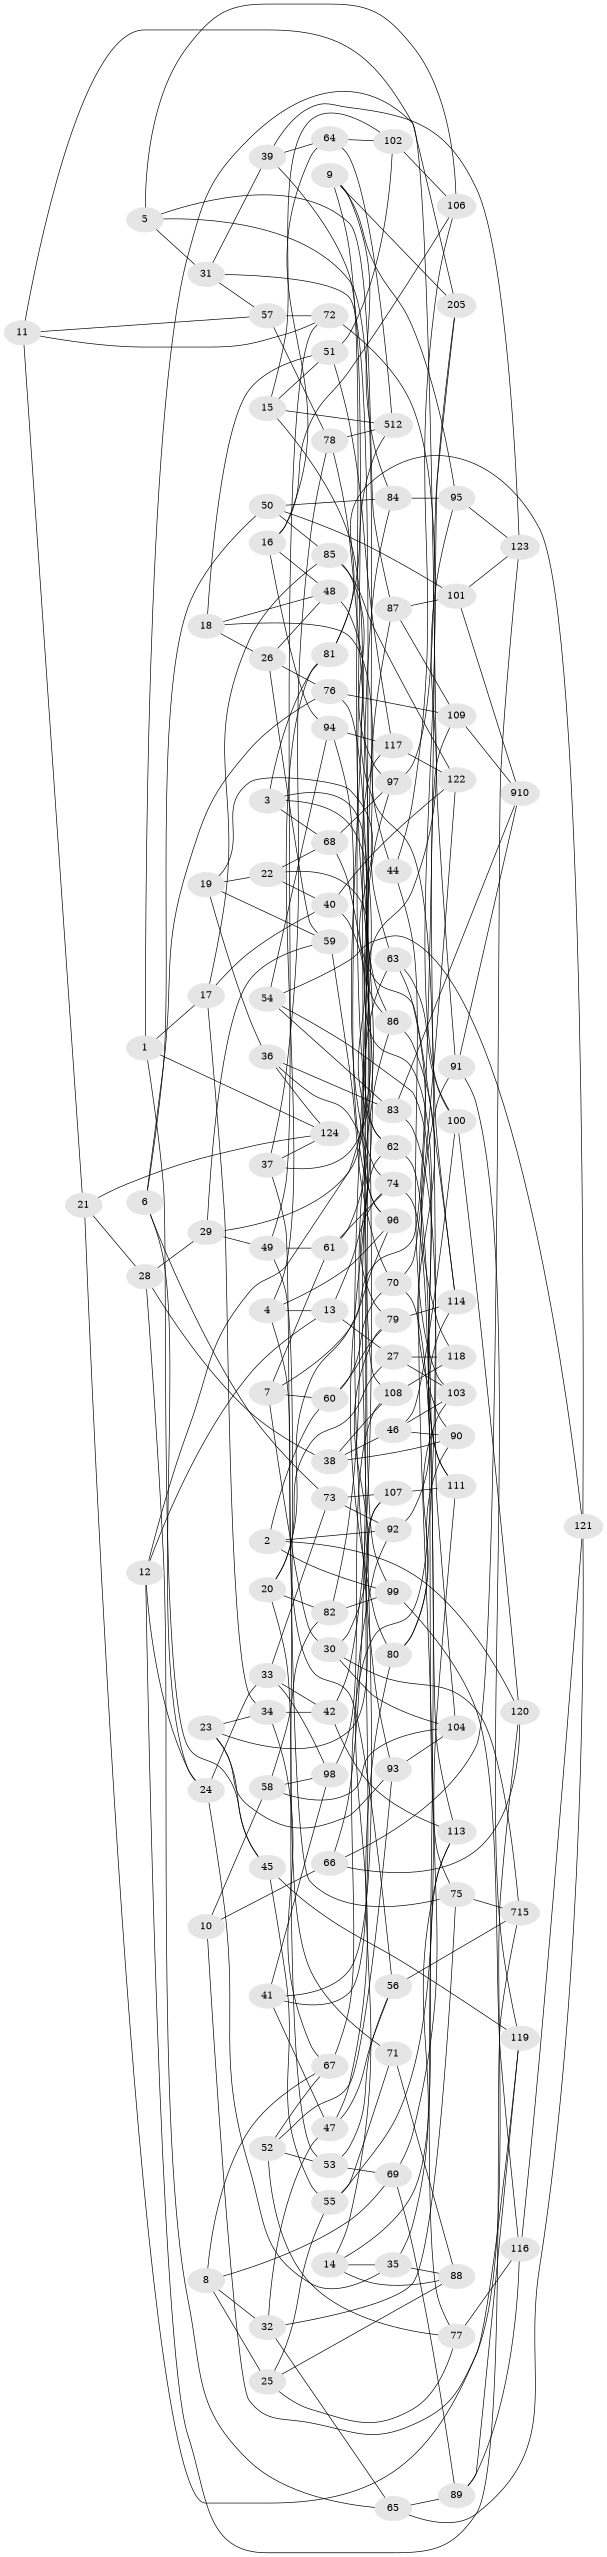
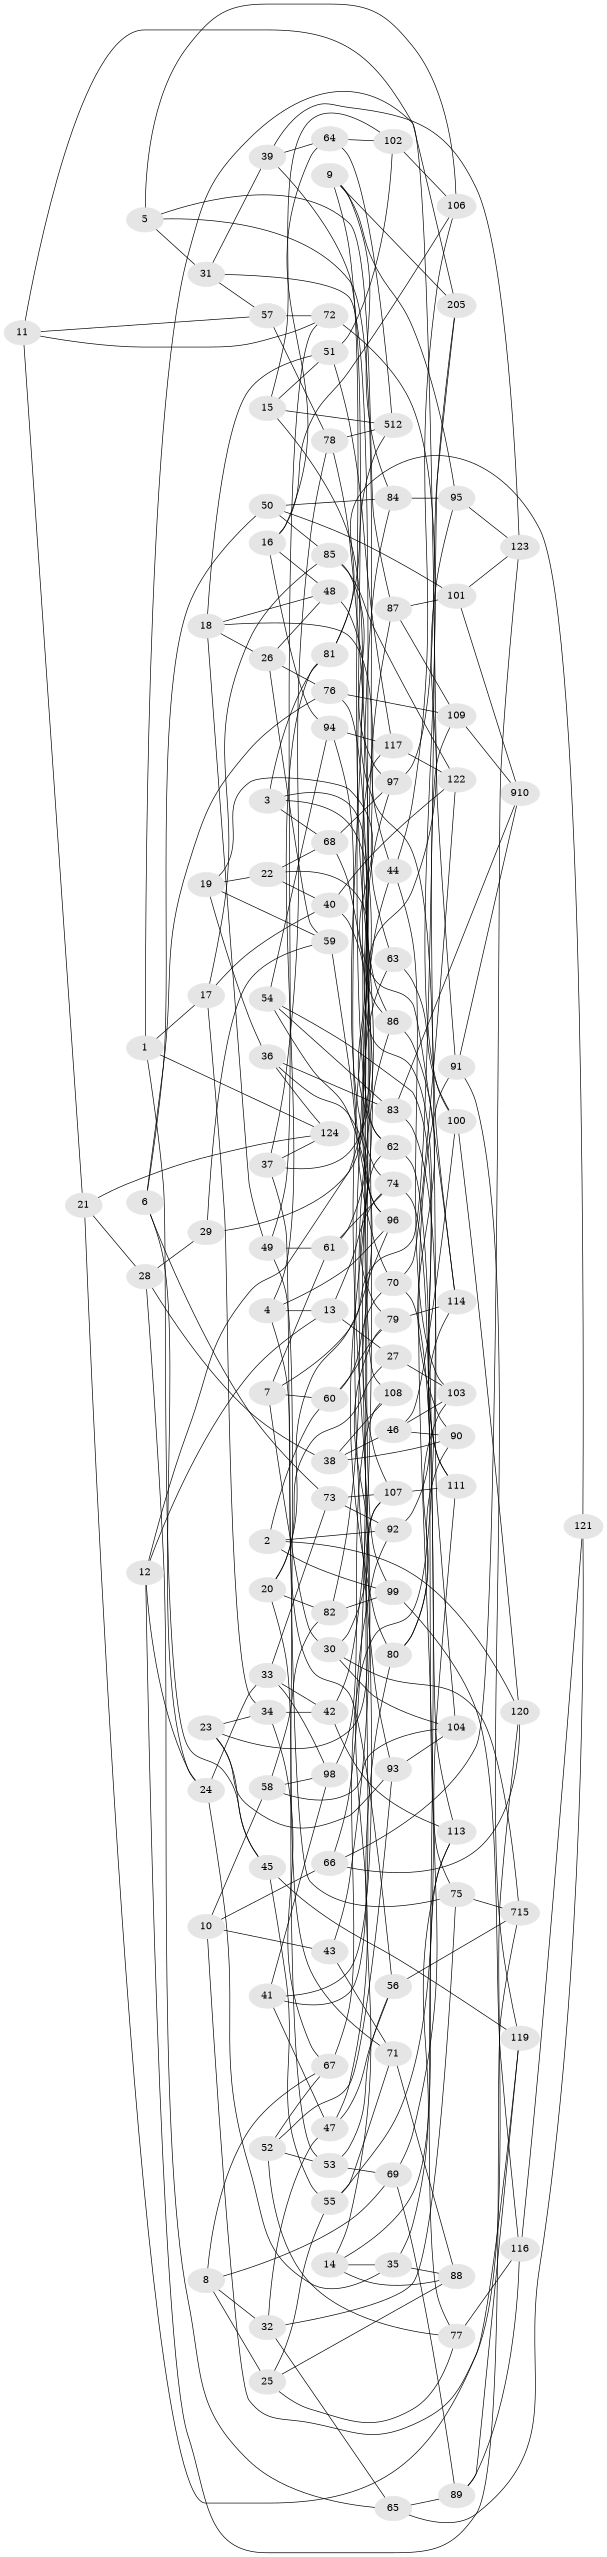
edge "54" -- "121": now "54" -- "107"
edge "29" -- "49": now "18" -- "49"
node "118": removed
node "43": added
